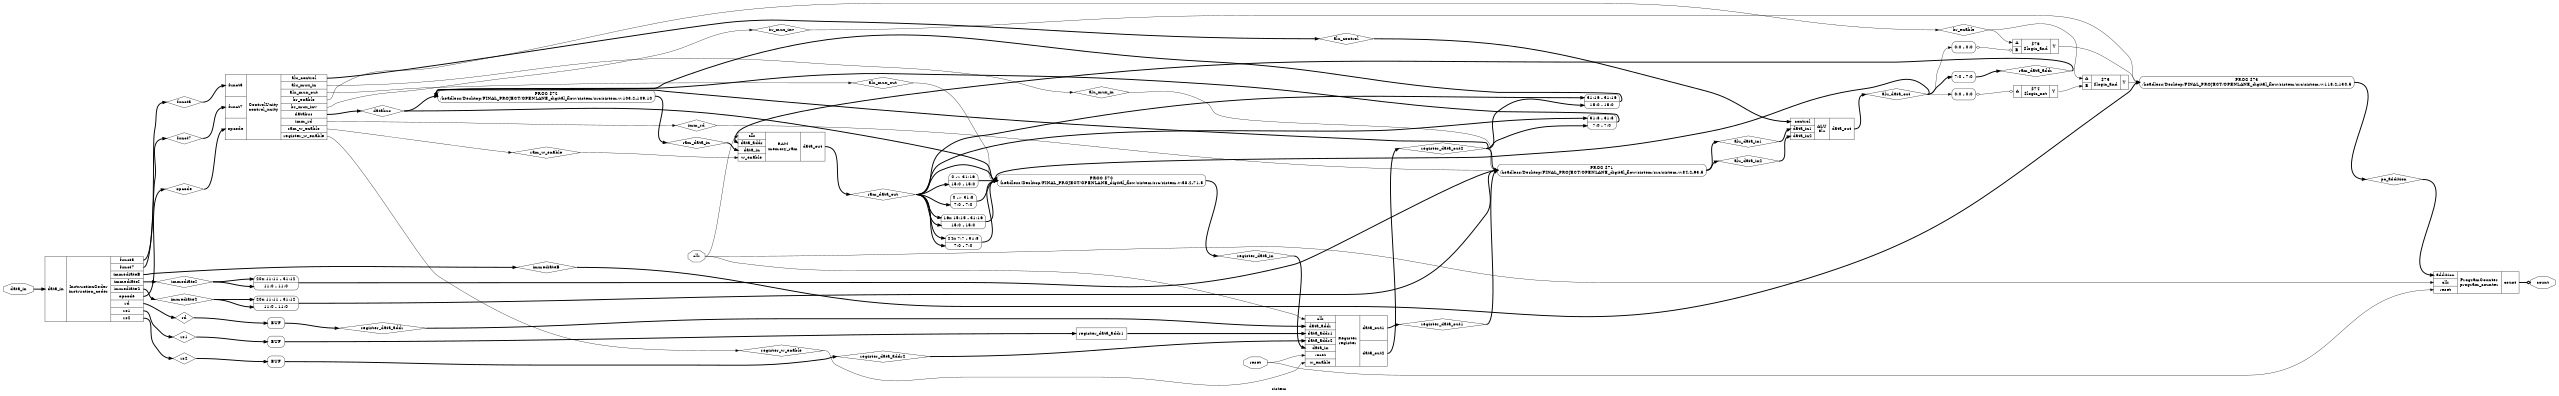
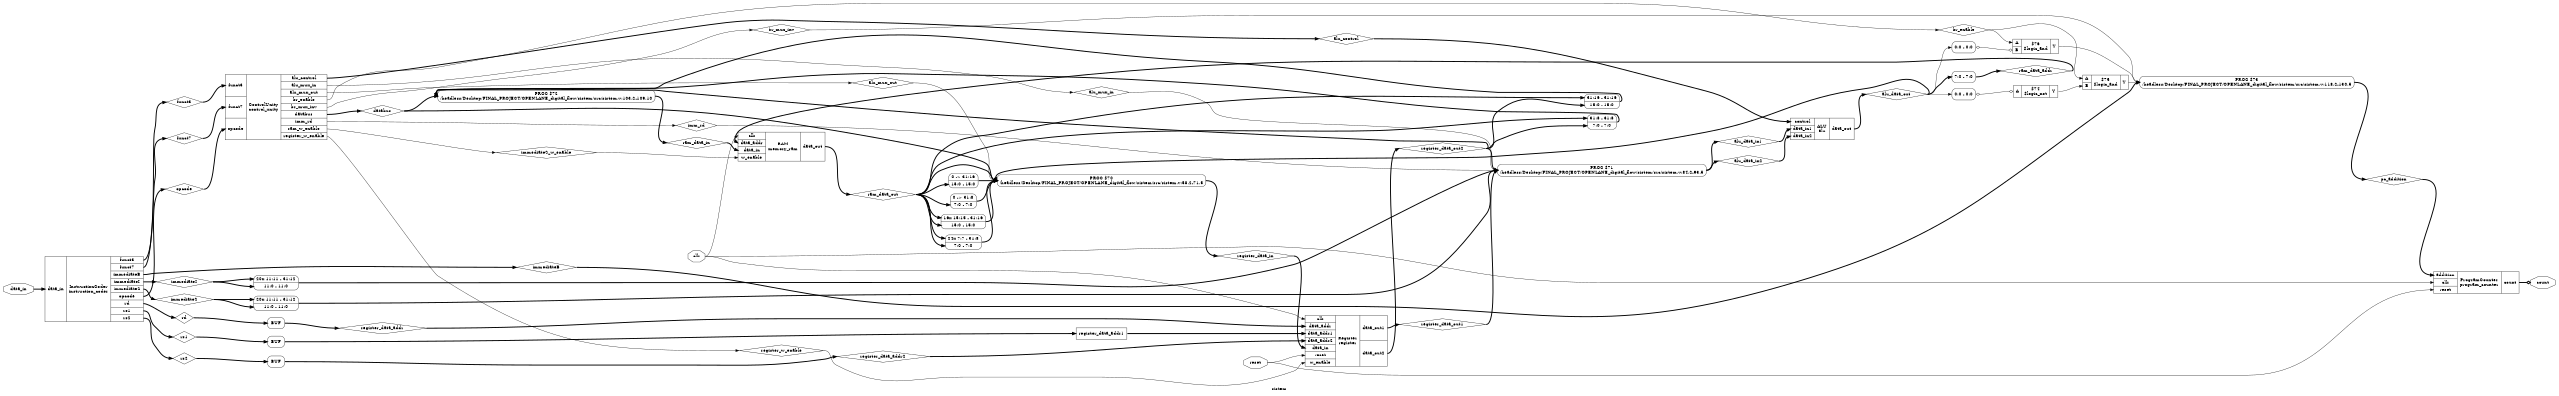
node "ram_w_enable": label "ram_w_enable" -> "immediateS_w_enable"
